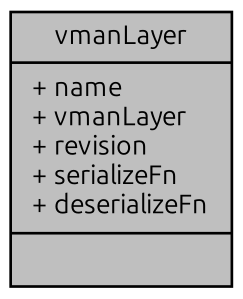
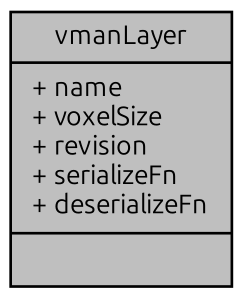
node "vmanLayer": text "+ vmanLayer" -> "+ voxelSize"
